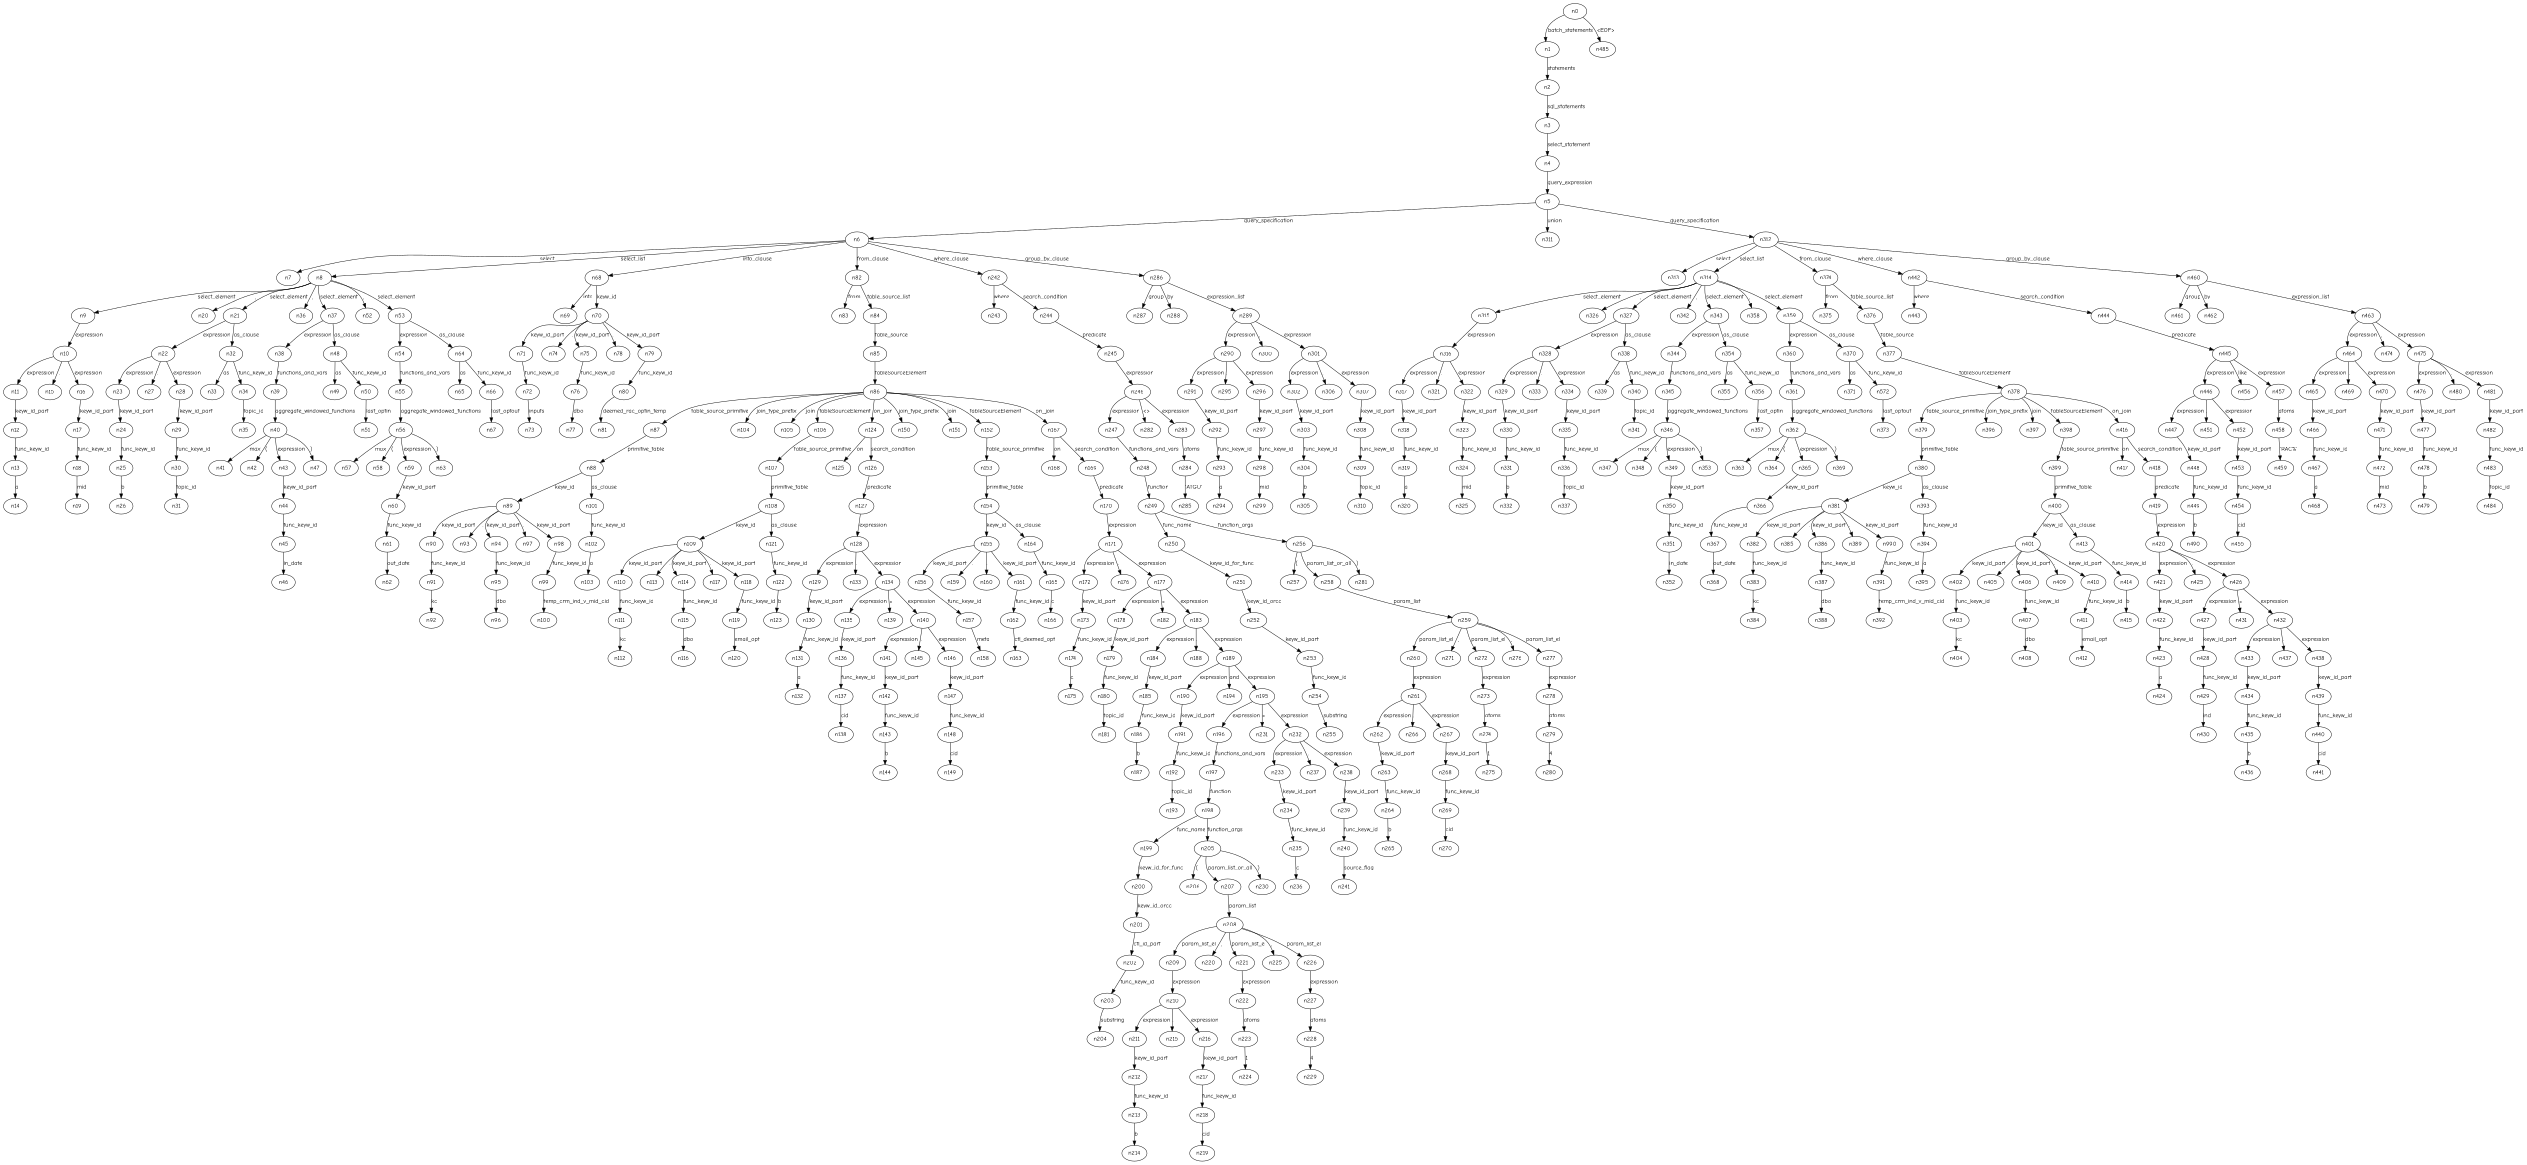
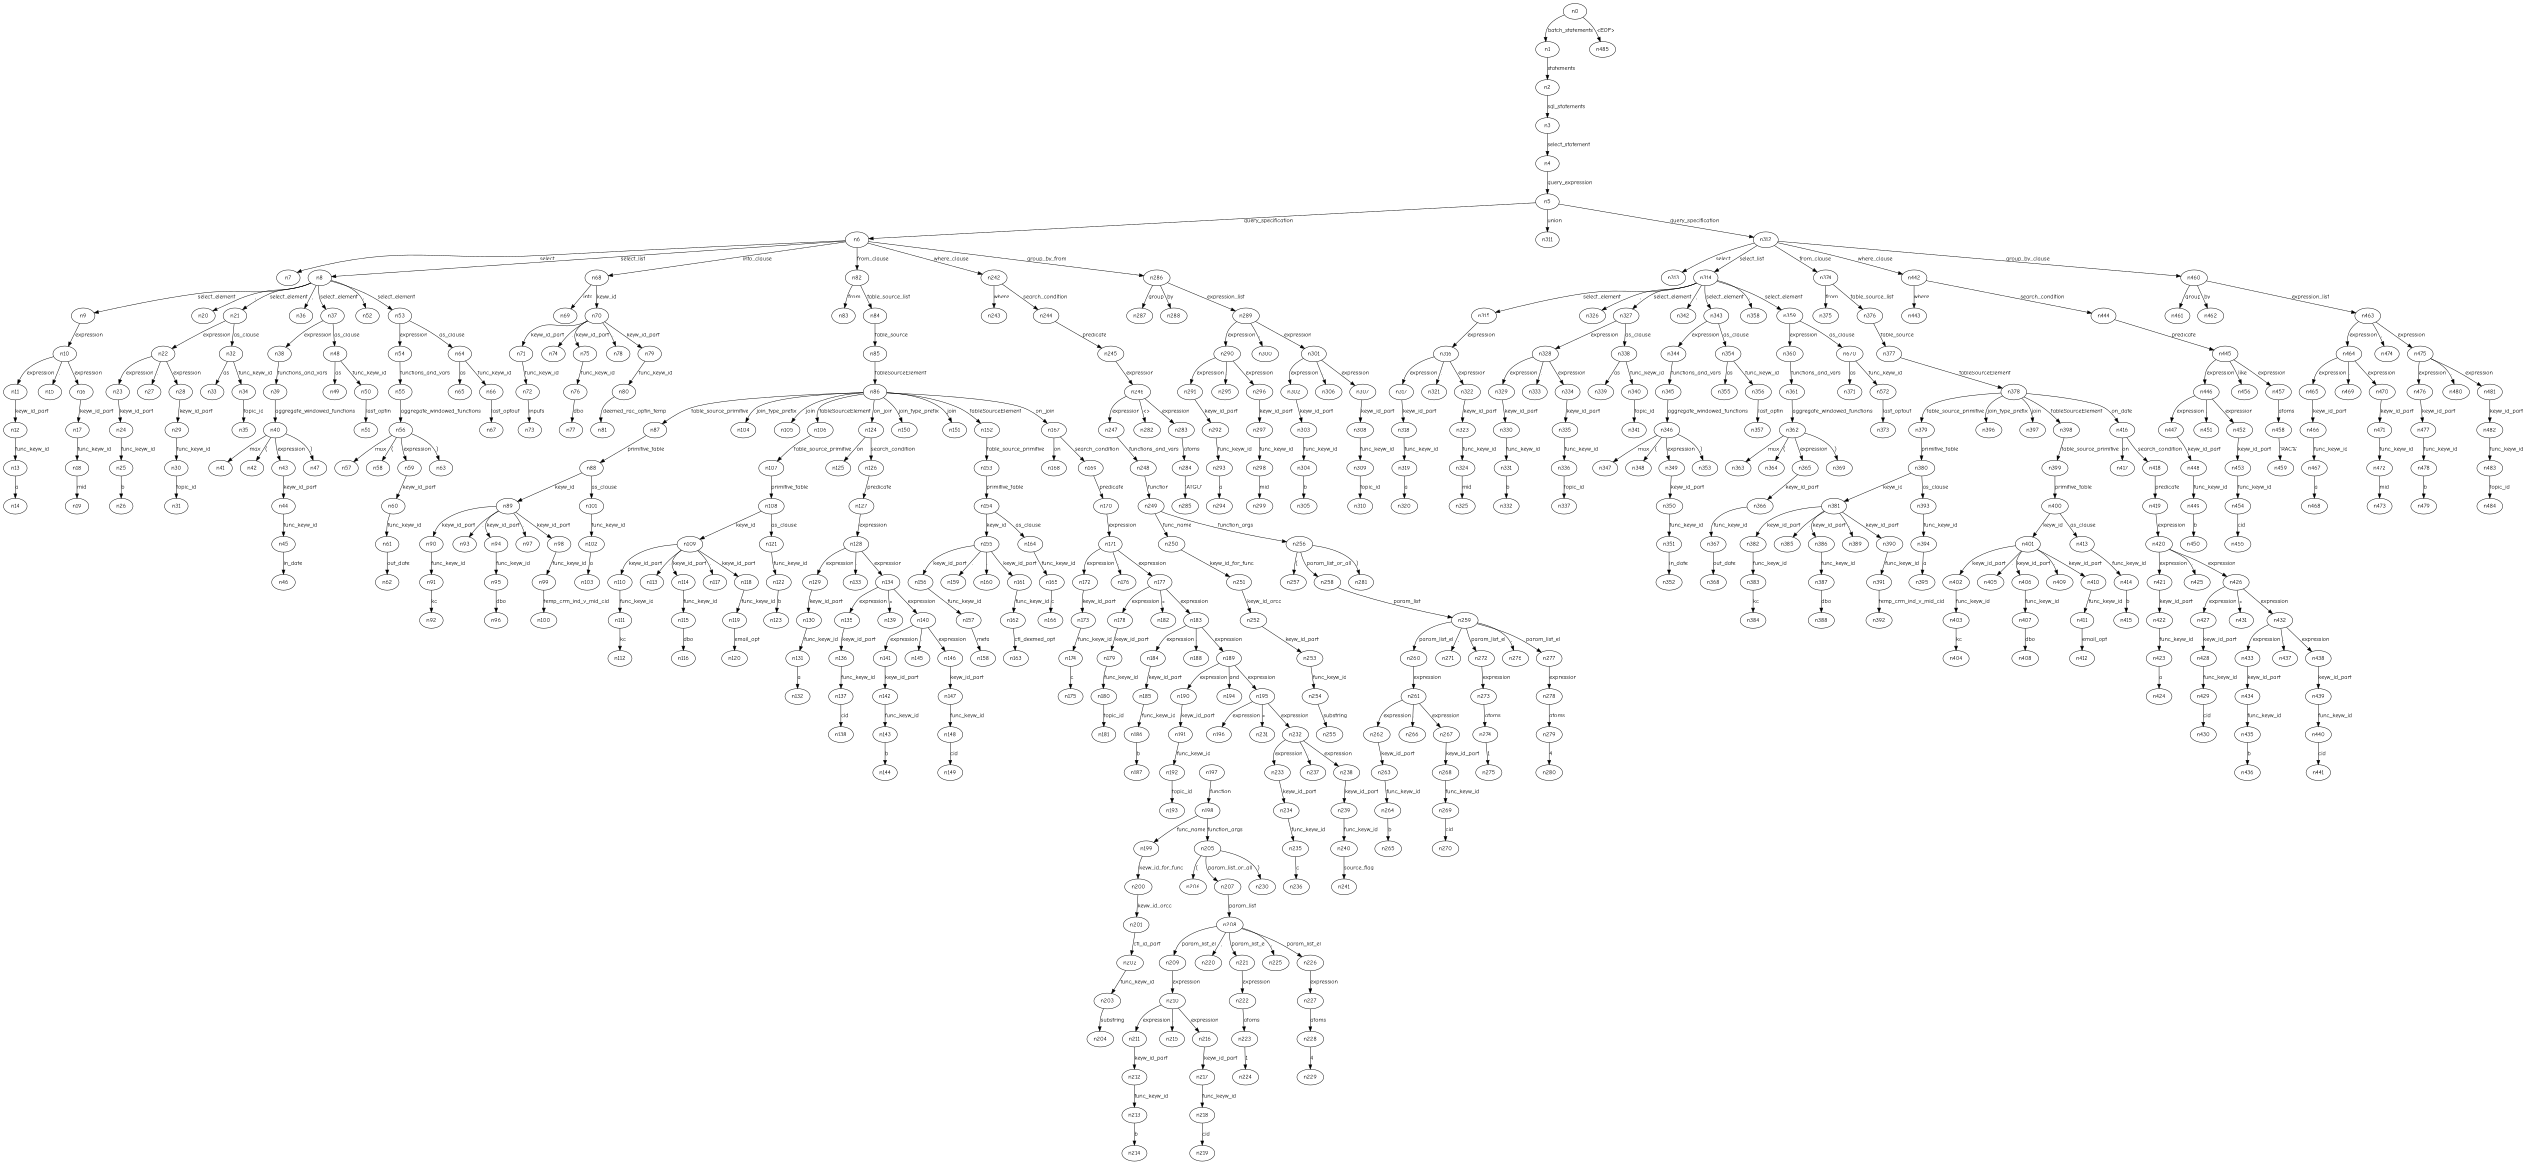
edge "n6" -> "n286": label "group_by_clause" -> "group_by_from"
node "n370": label "n370" -> "n670"
edge "n378" -> "n416": label "on_join" -> "on_date"
node "n990": label "n990" -> "n390"
node "n490": label "n490" -> "n450"
edge "n429" -> "n430": label "ind" -> "cid"
edge "n196" -> "n197": removed, label "functions_and_vars"
